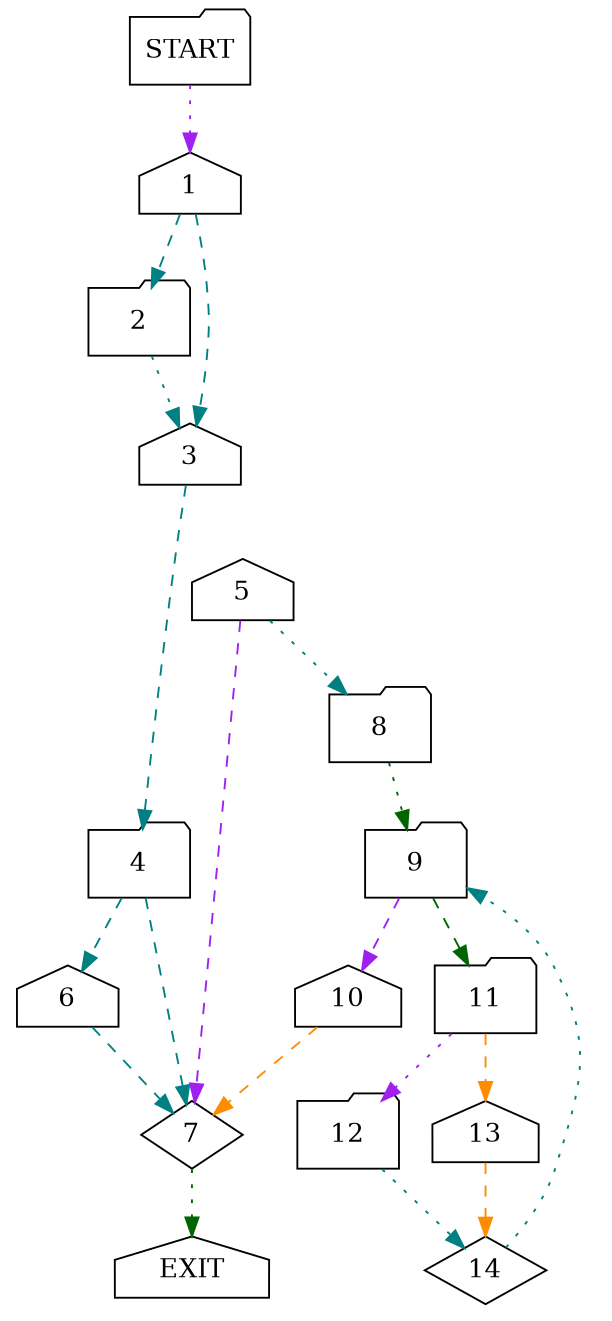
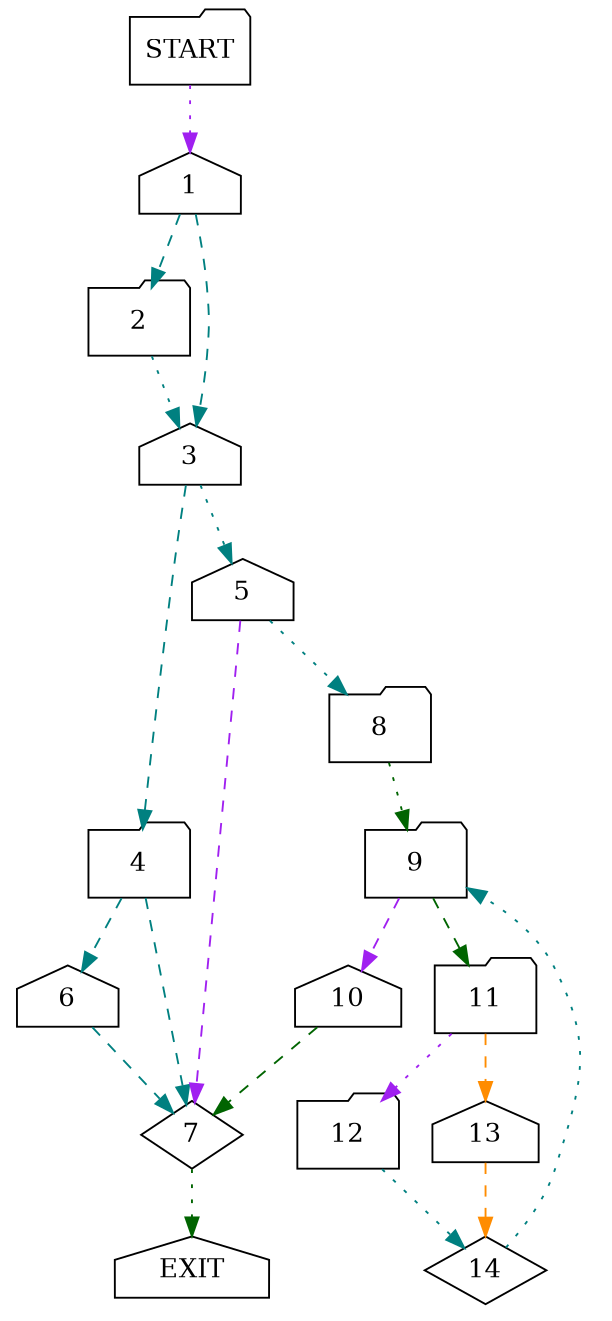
edge "3" -> "5": added
edge "10" -> "7": color darkorange -> darkgreen
